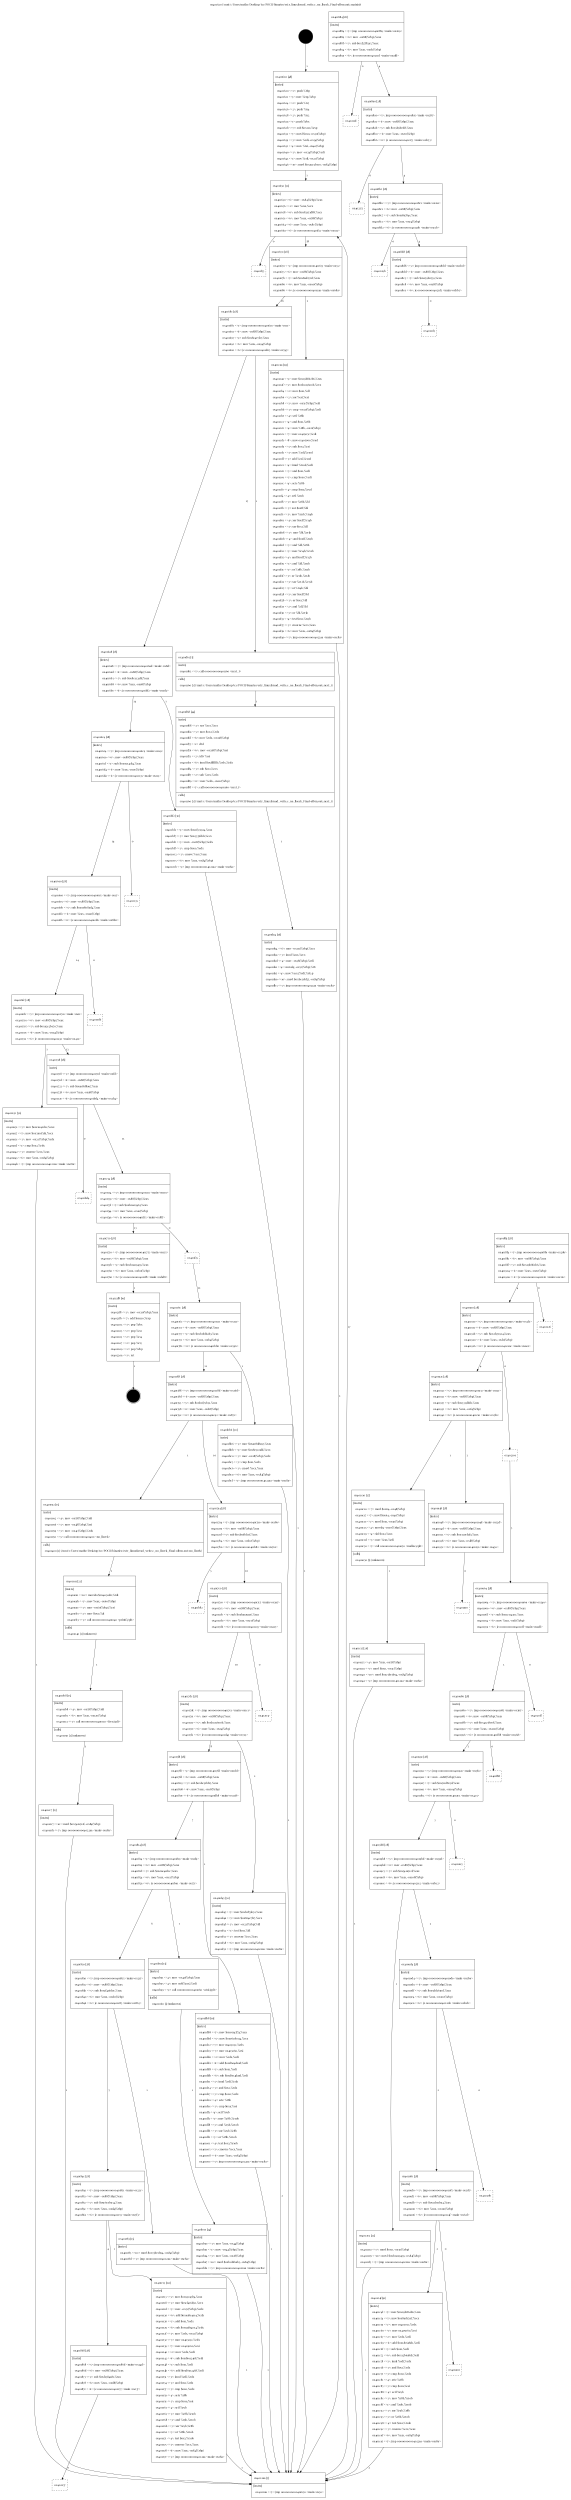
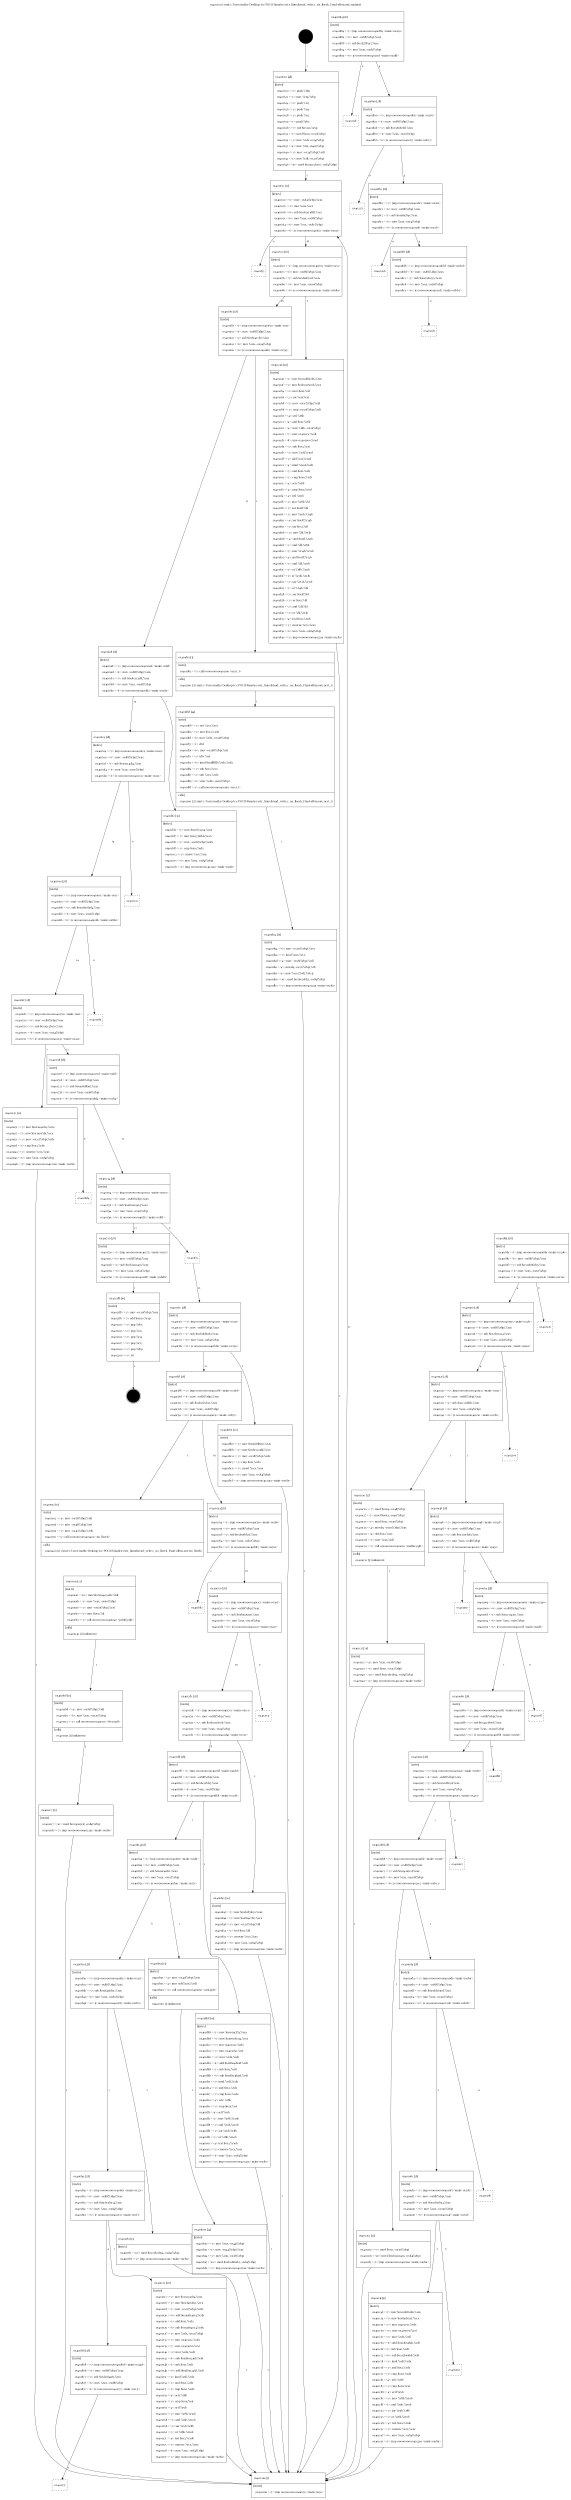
edge "0x40210e" -> "0x401964 [28]": now "0x401948 [28]" -> "0x401964 [28]"
edge "0x401bf2 [30]" -> "0x4022aa [5]": removed, label "1"
